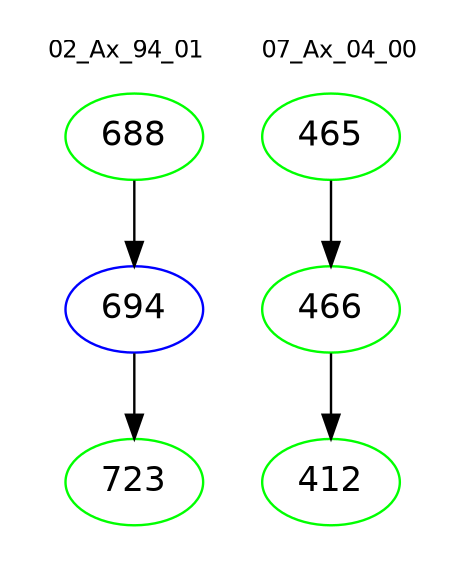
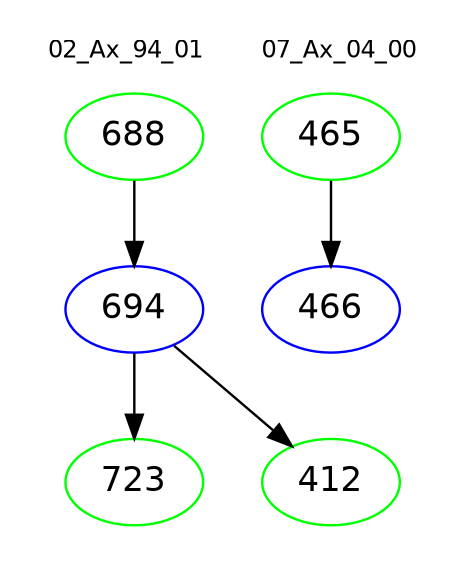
node "466": color green -> blue
edge "466" -> "412": now "694" -> "412"
